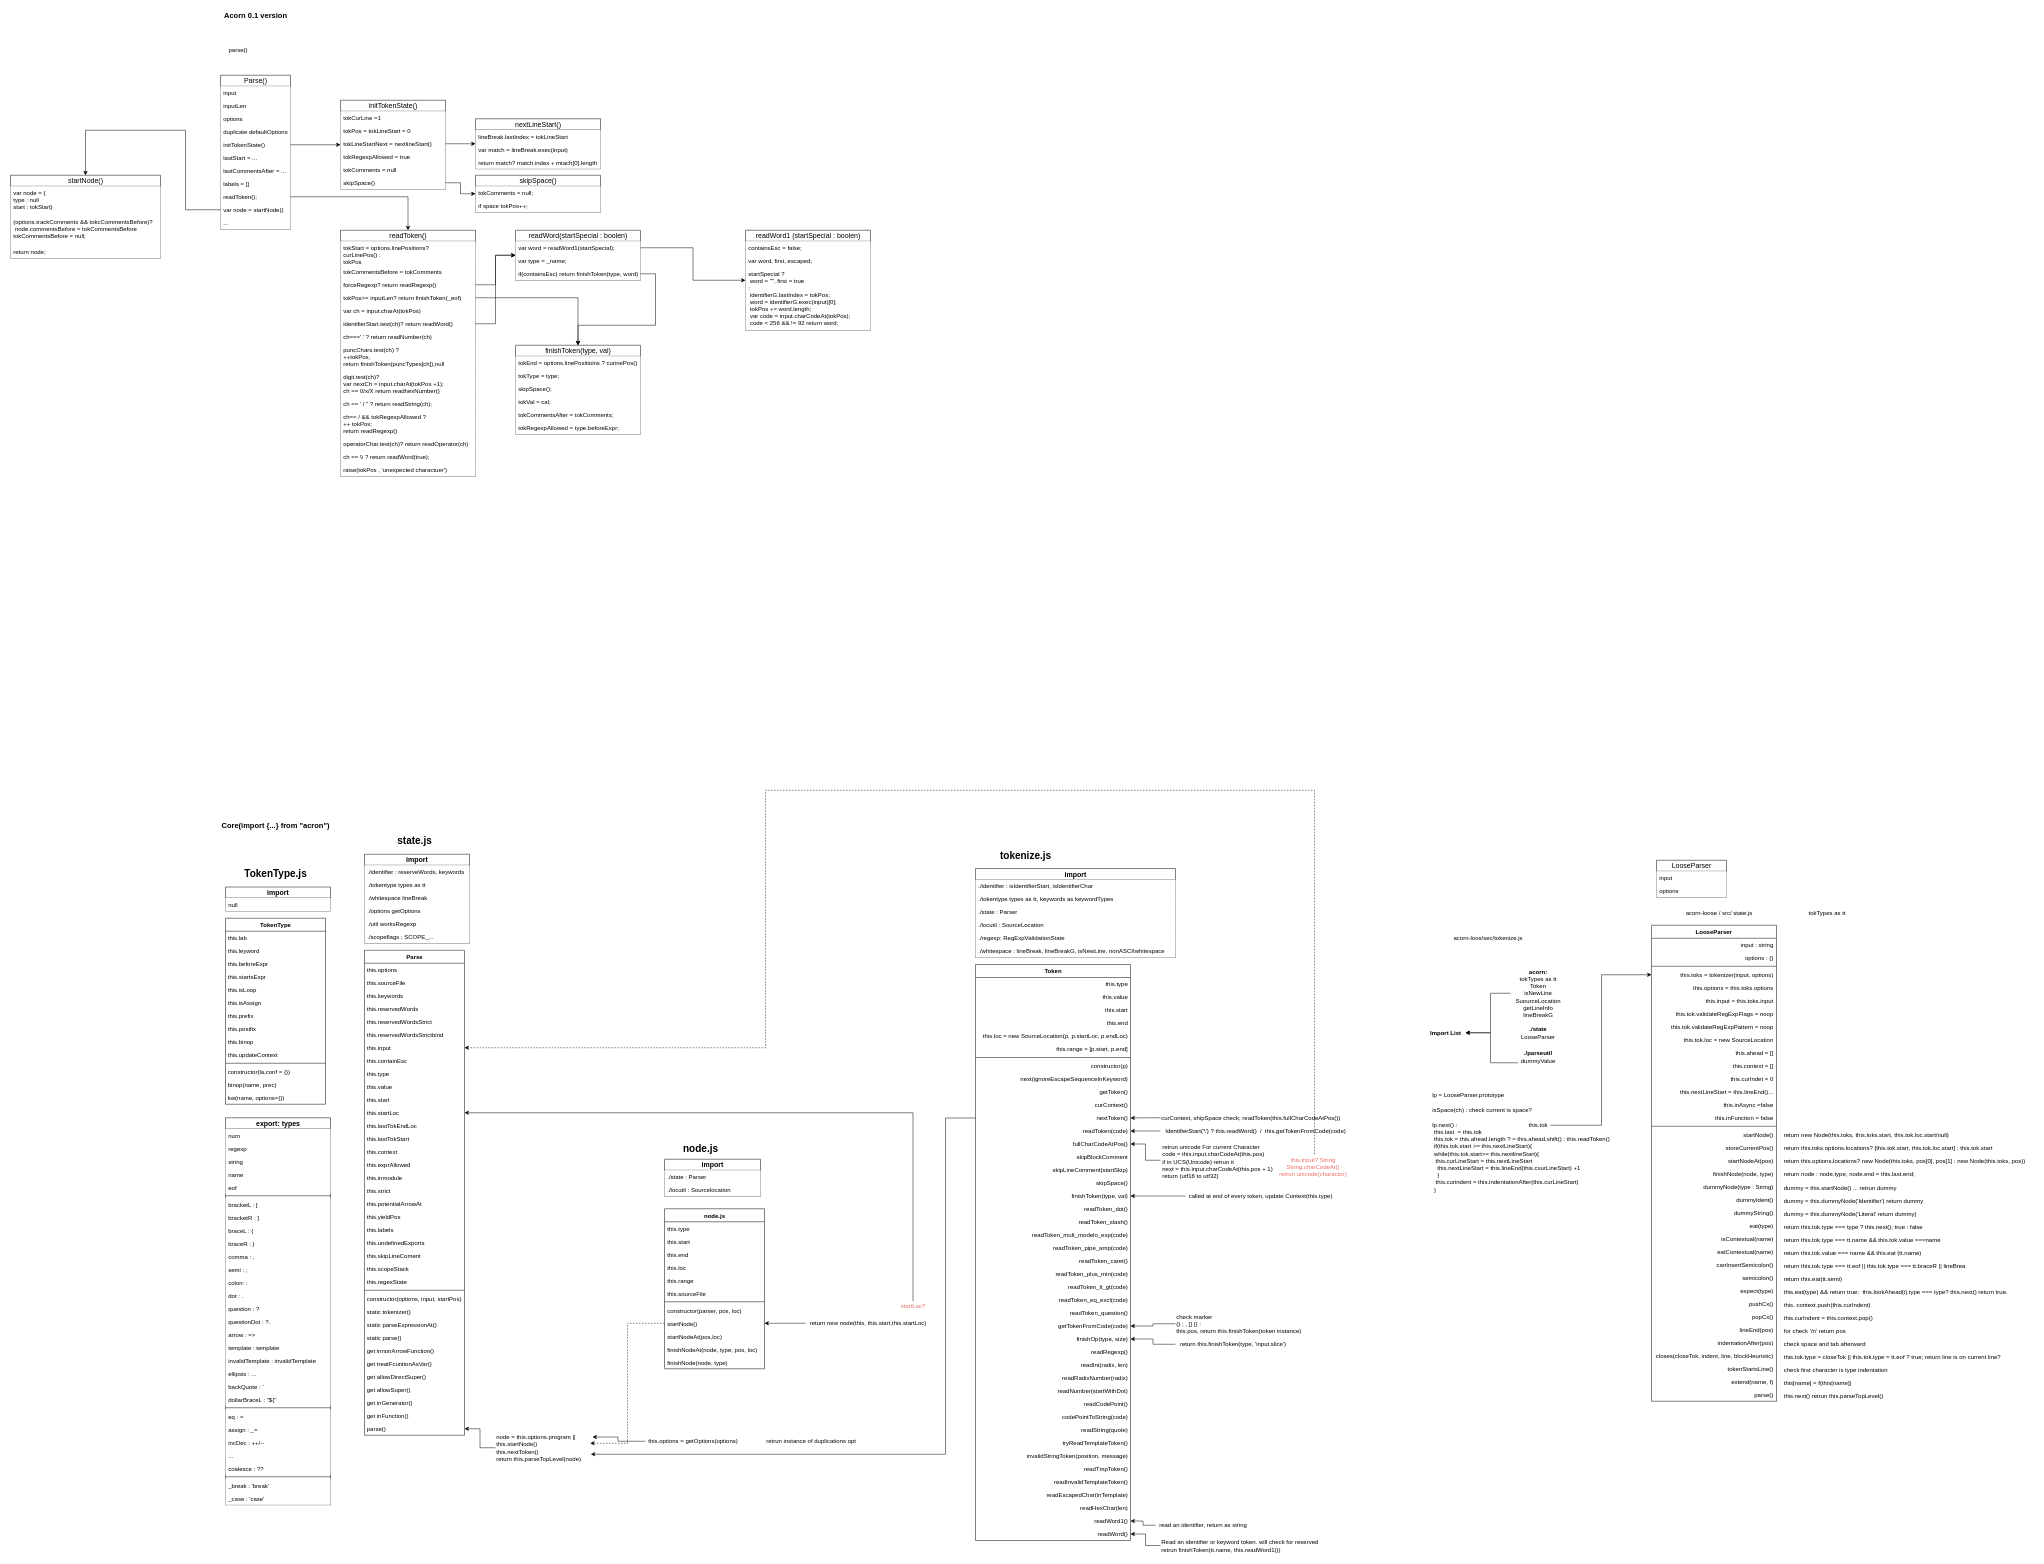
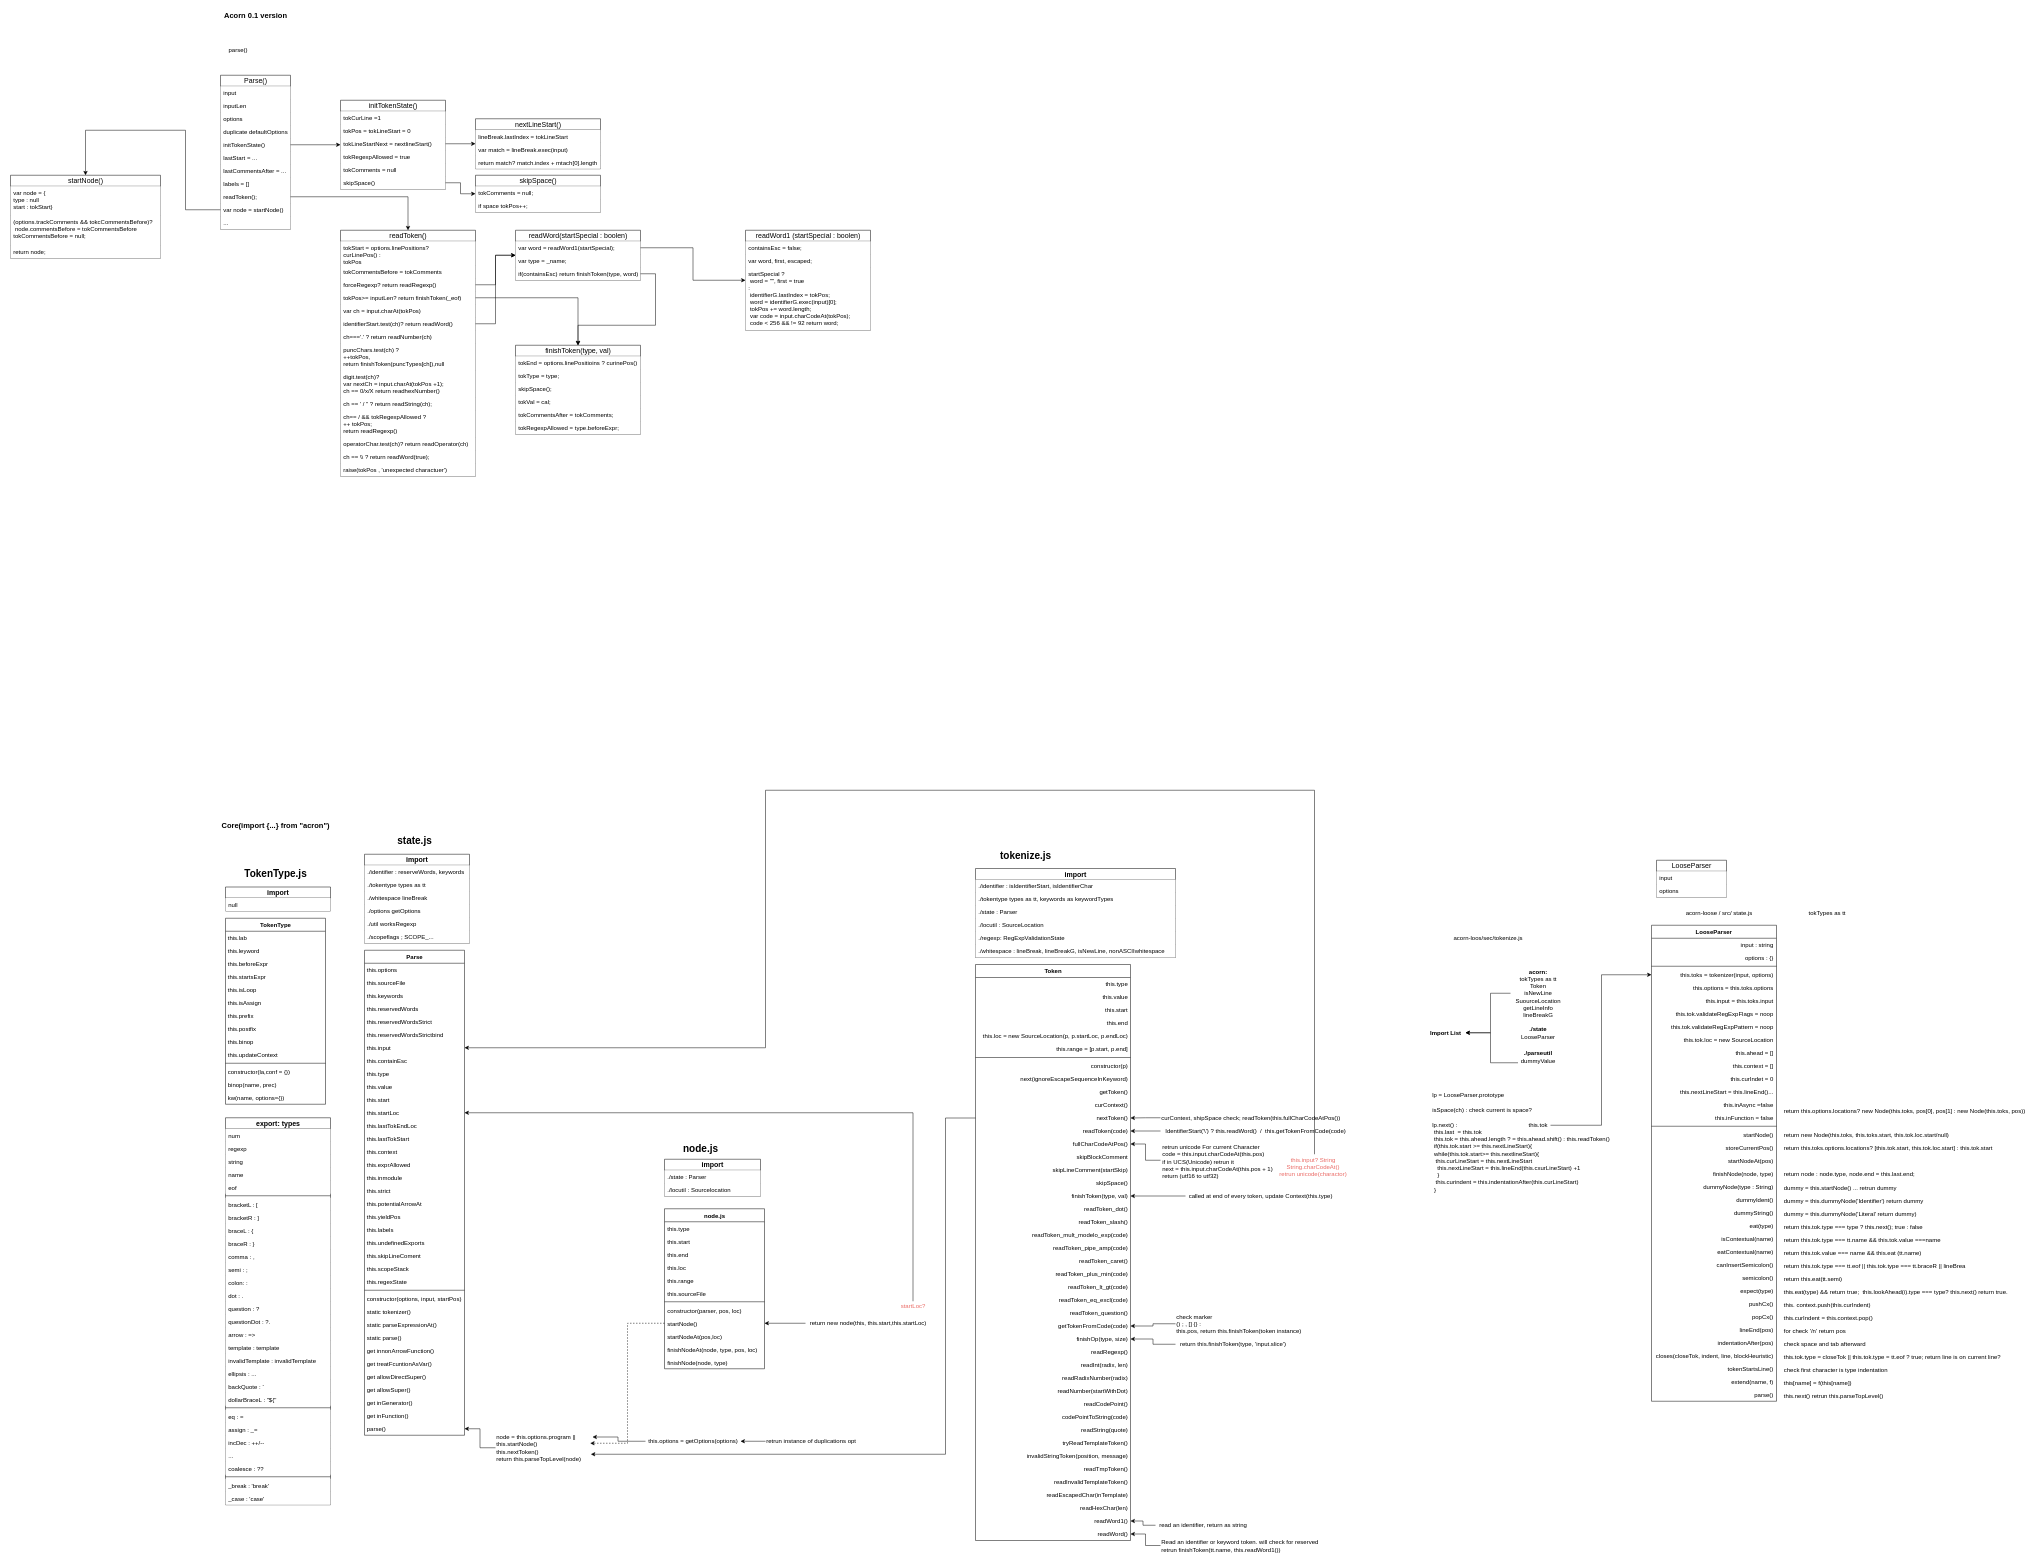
edge "this.input? String String.charCodeAt() retrun unicode(charactor)" -> "this.input": style dashed -> solid
node "return this.options.locations? new Node(this.toks, pos[0], pos[1] : new Node(this.toks, pos))": moved (1908, 1161) -> (1908, 1111)
edge "retrun instance of duplications opt" -> "this.options = getOptions(options)": added
